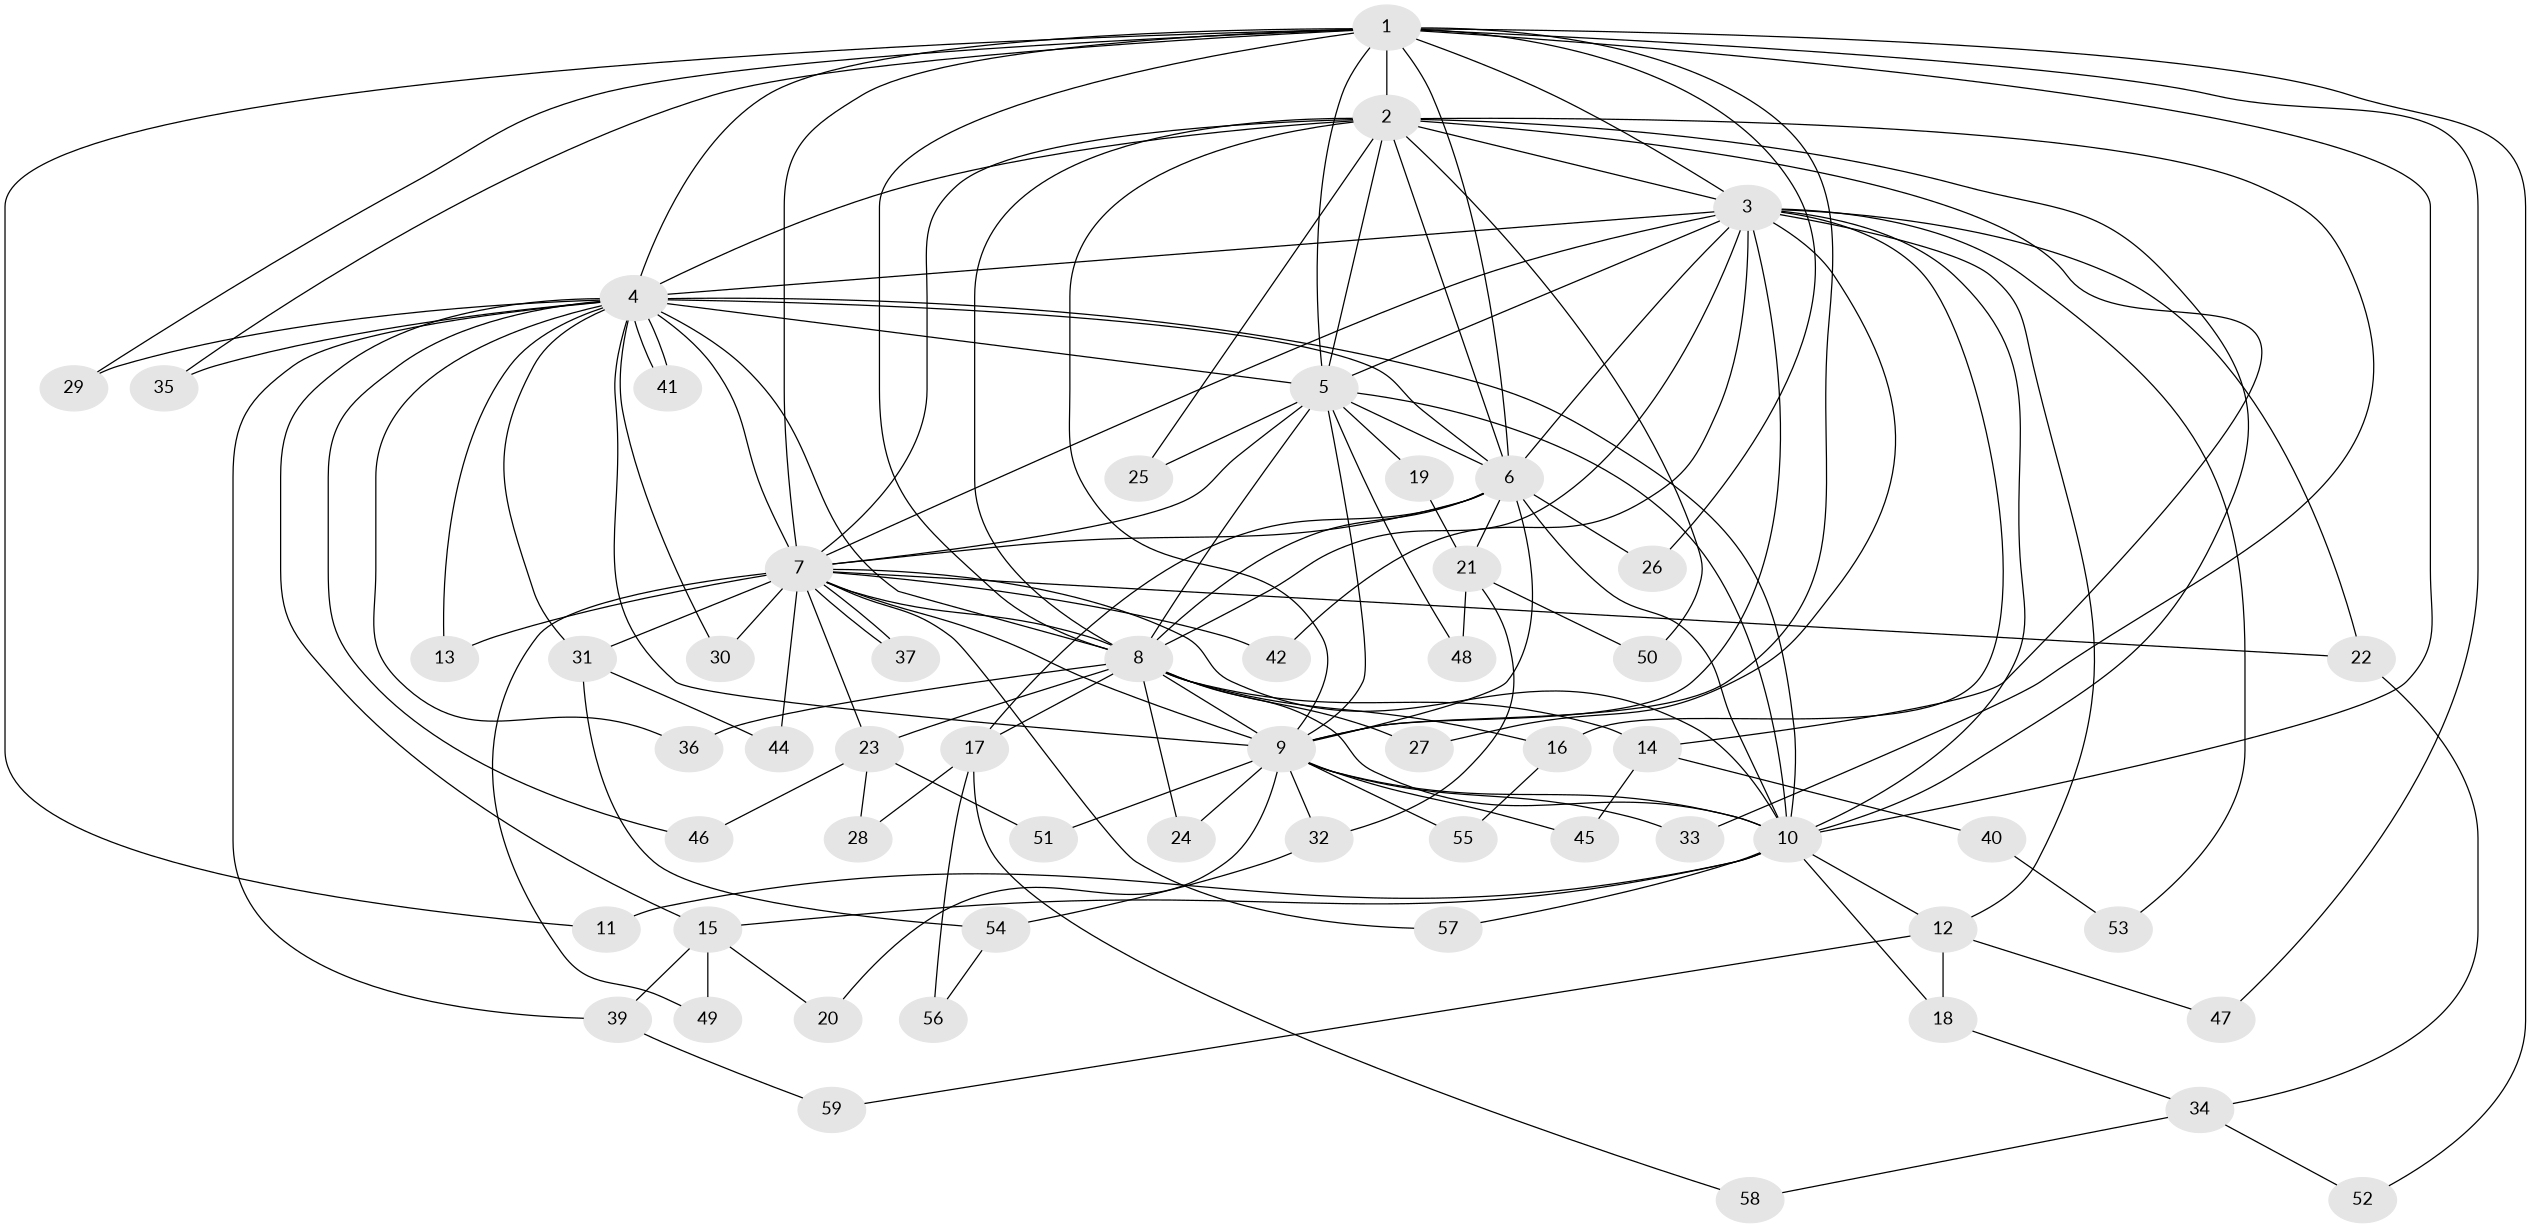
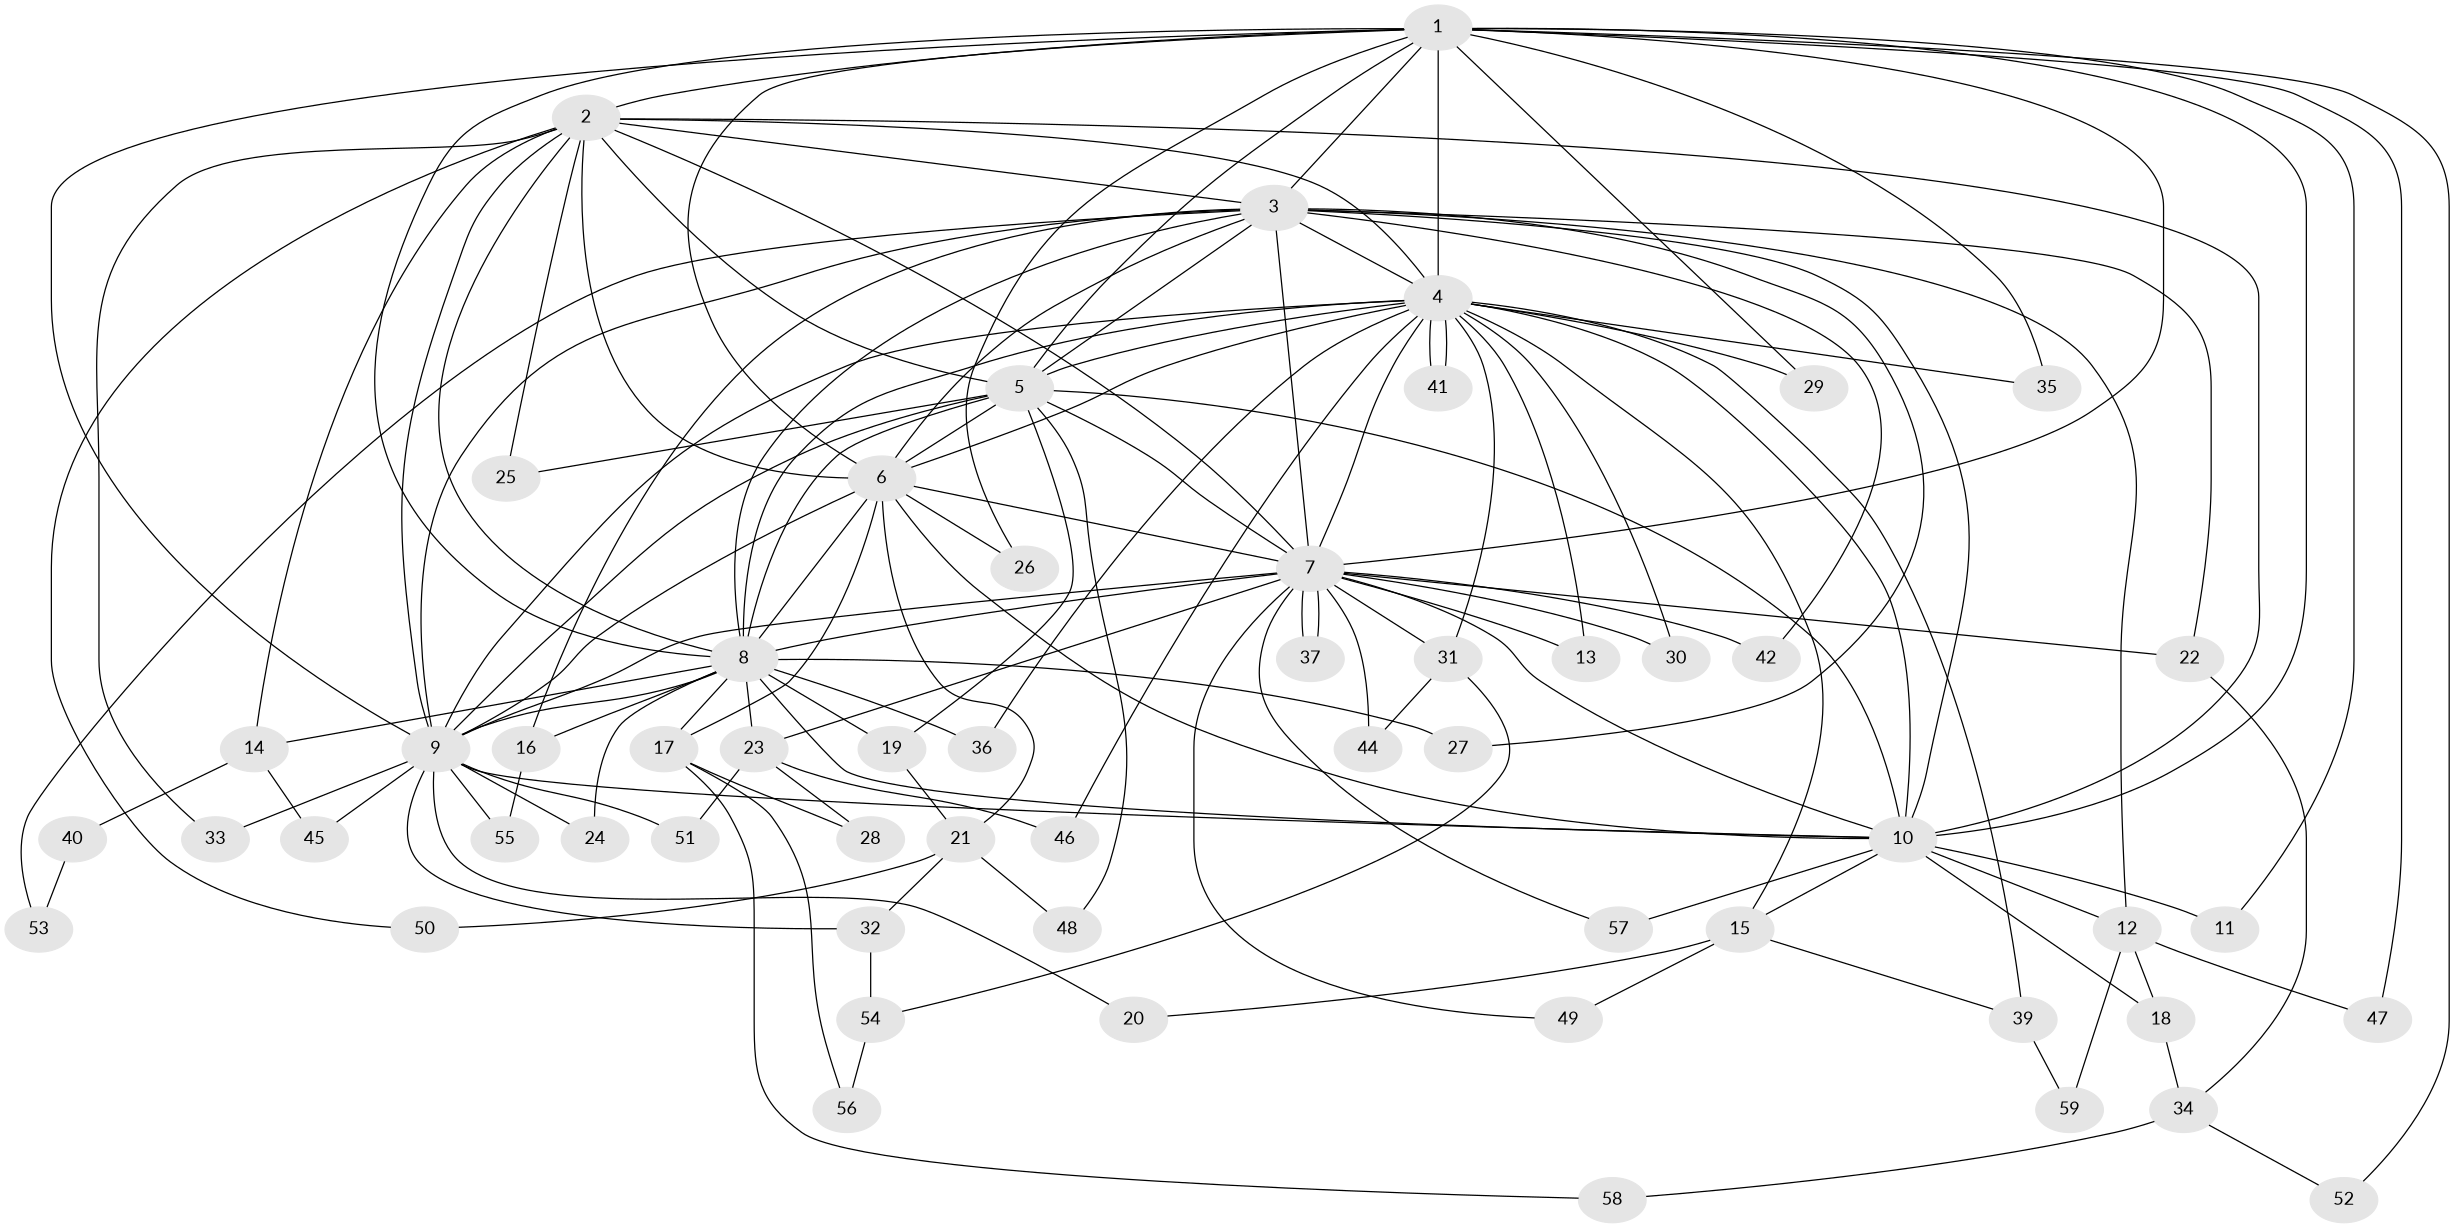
edge "8" -- "19": added
